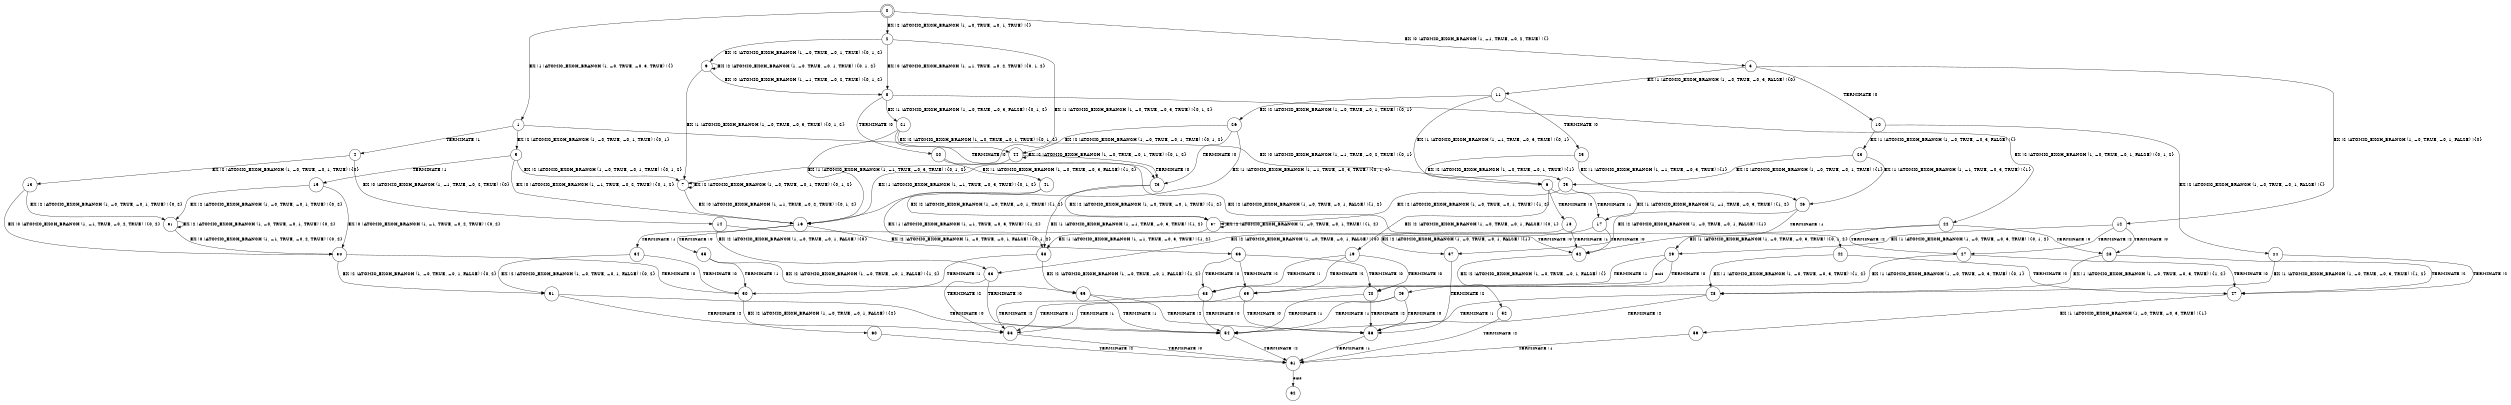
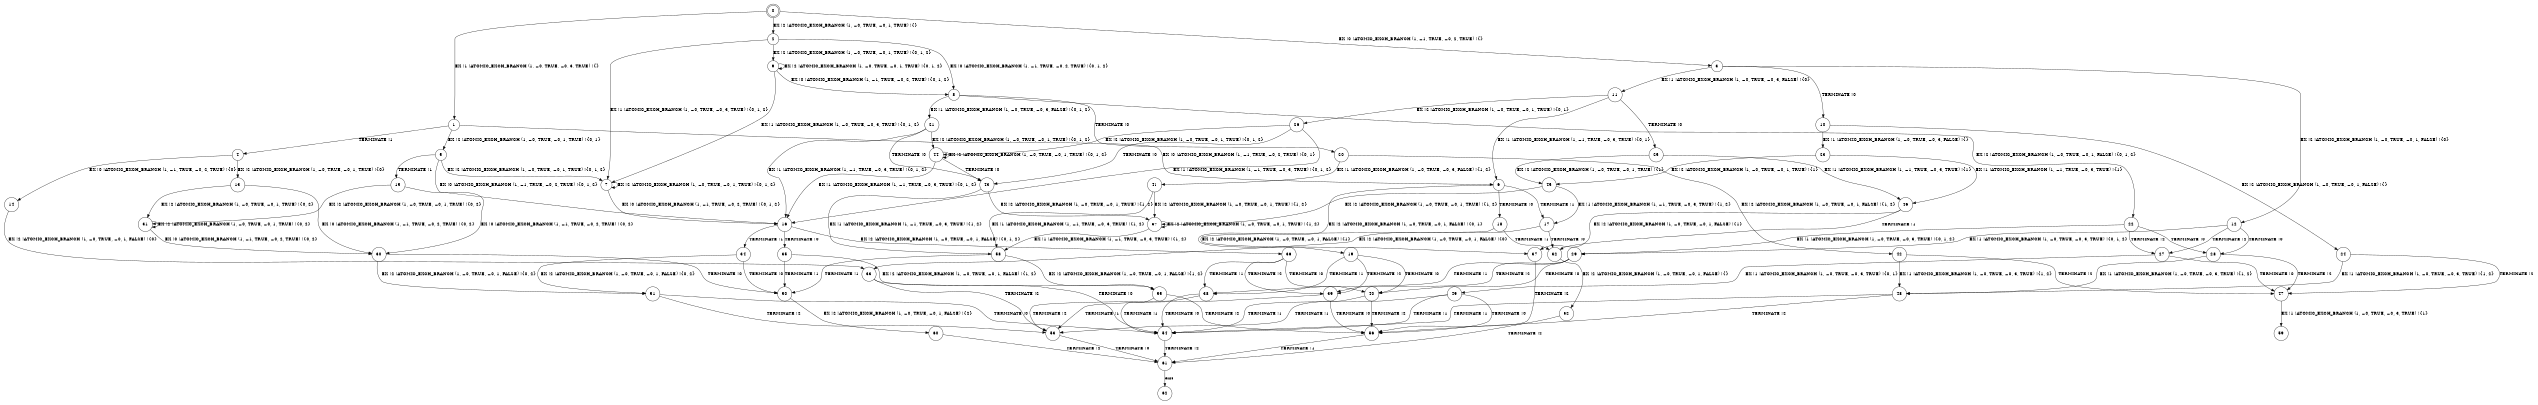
edge "14" -> "32": removed, label "TERMINATE !0"
edge "36" -> "38": label "TERMINATE !0" -> "TERMINATE !1"
edge "29" -> "39": label "exit" -> "TERMINATE !2"
edge "59" -> "61": removed, label "TERMINATE !1"
